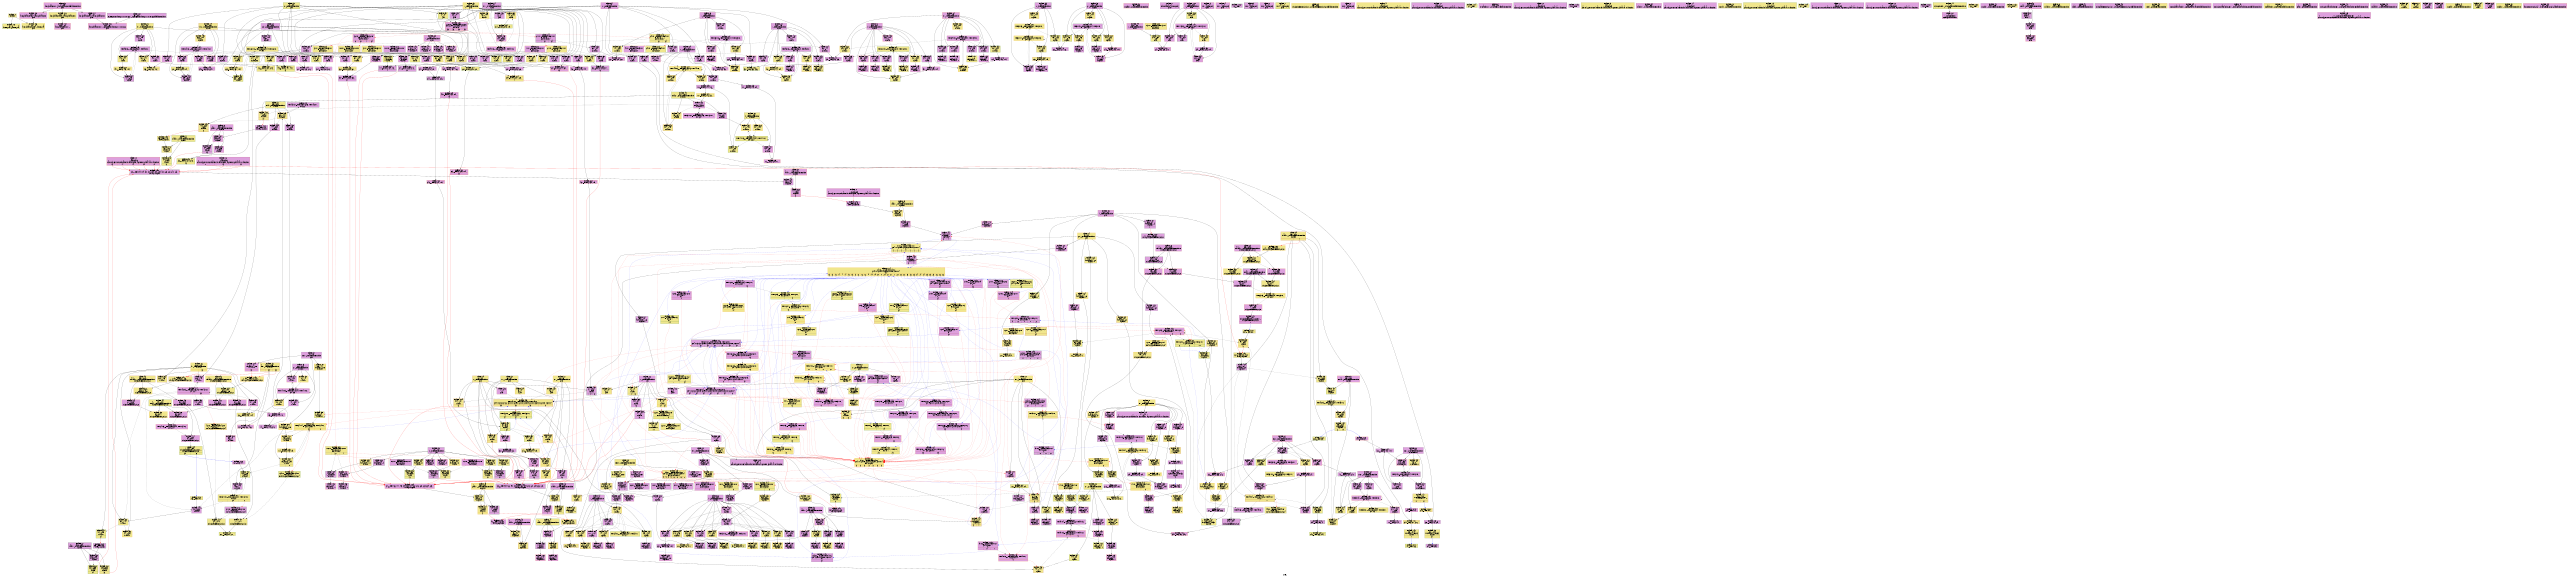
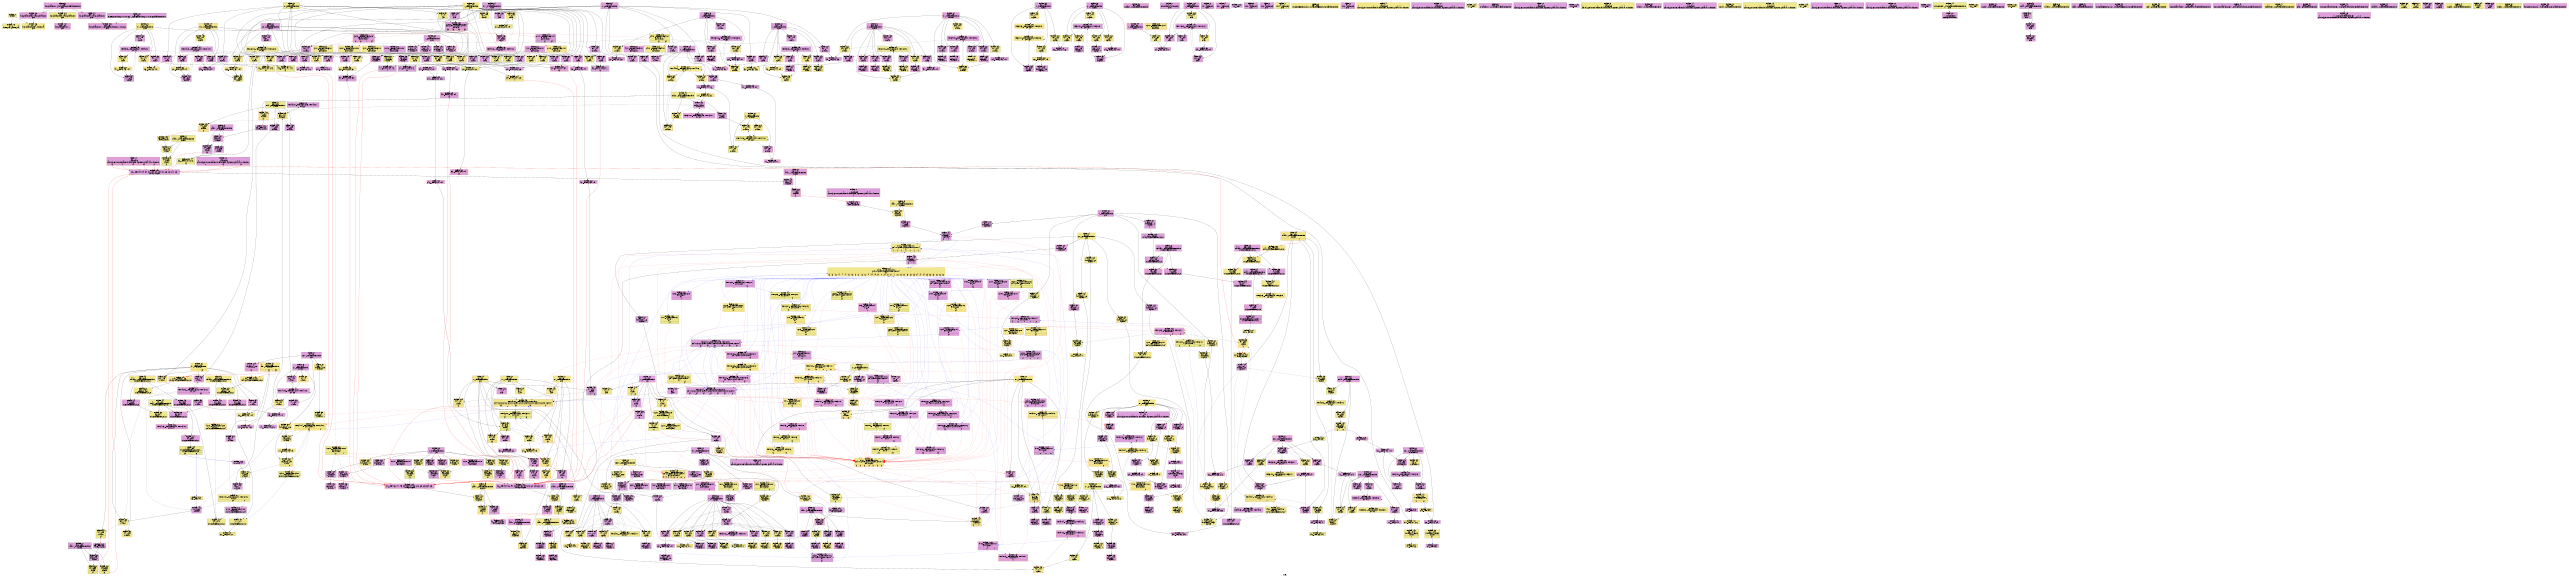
node "NodeID: 262": text "_Z2idxprom" -> "_Z2okii"
